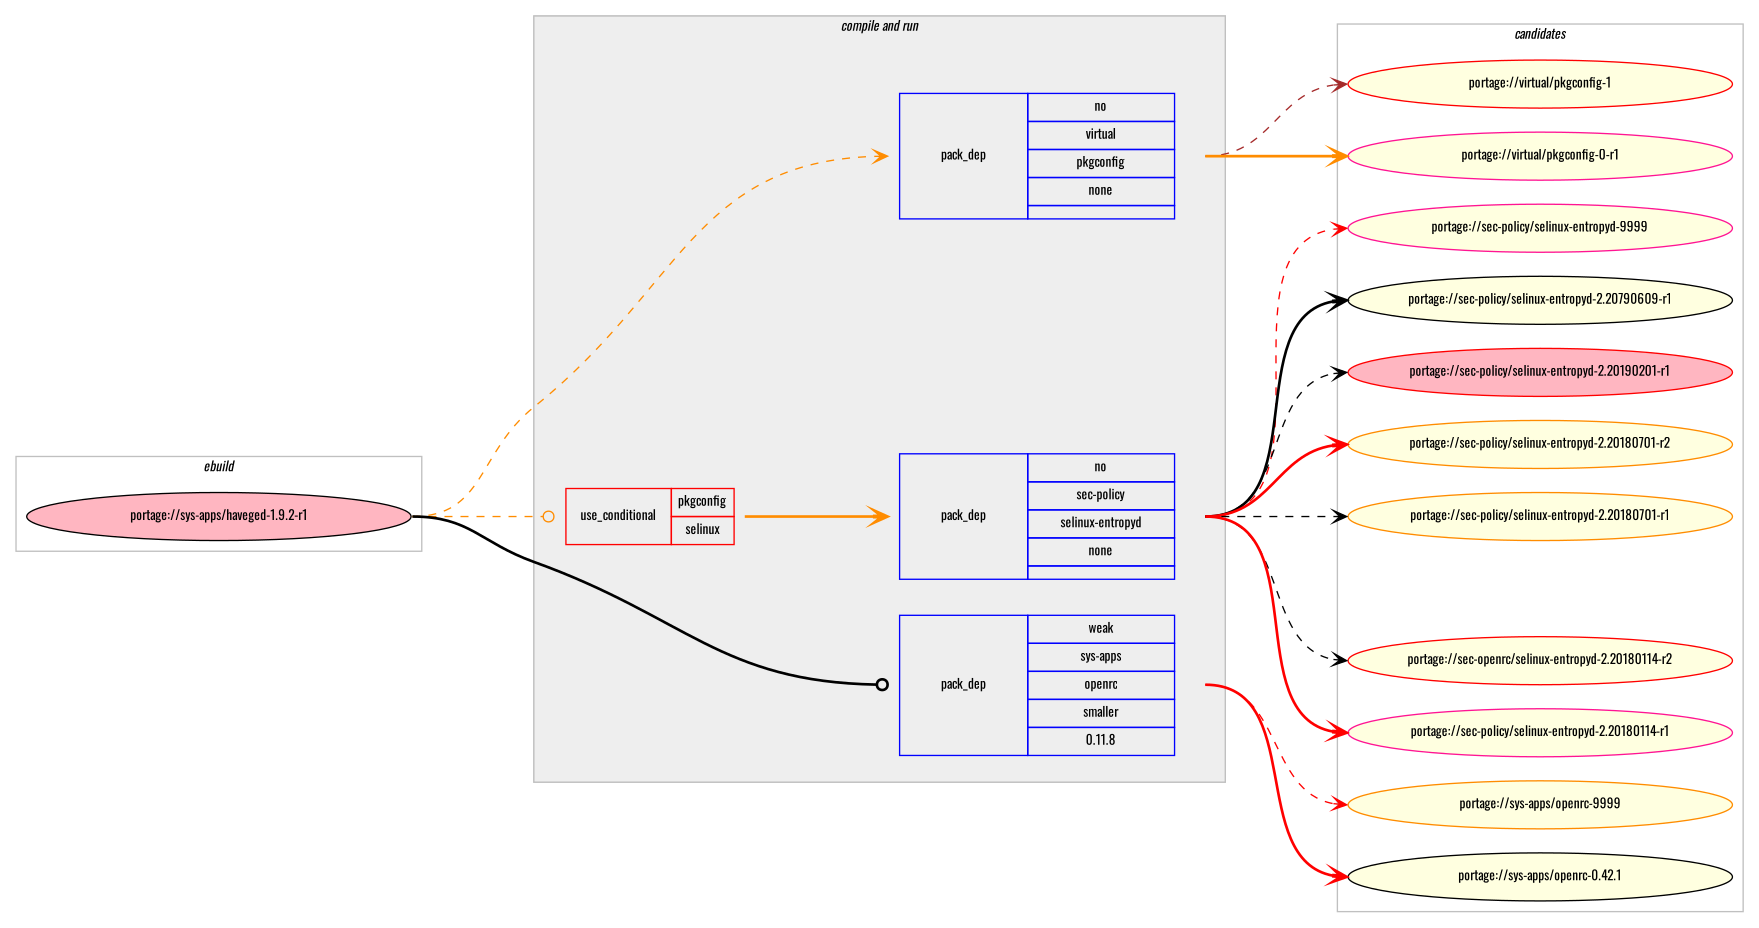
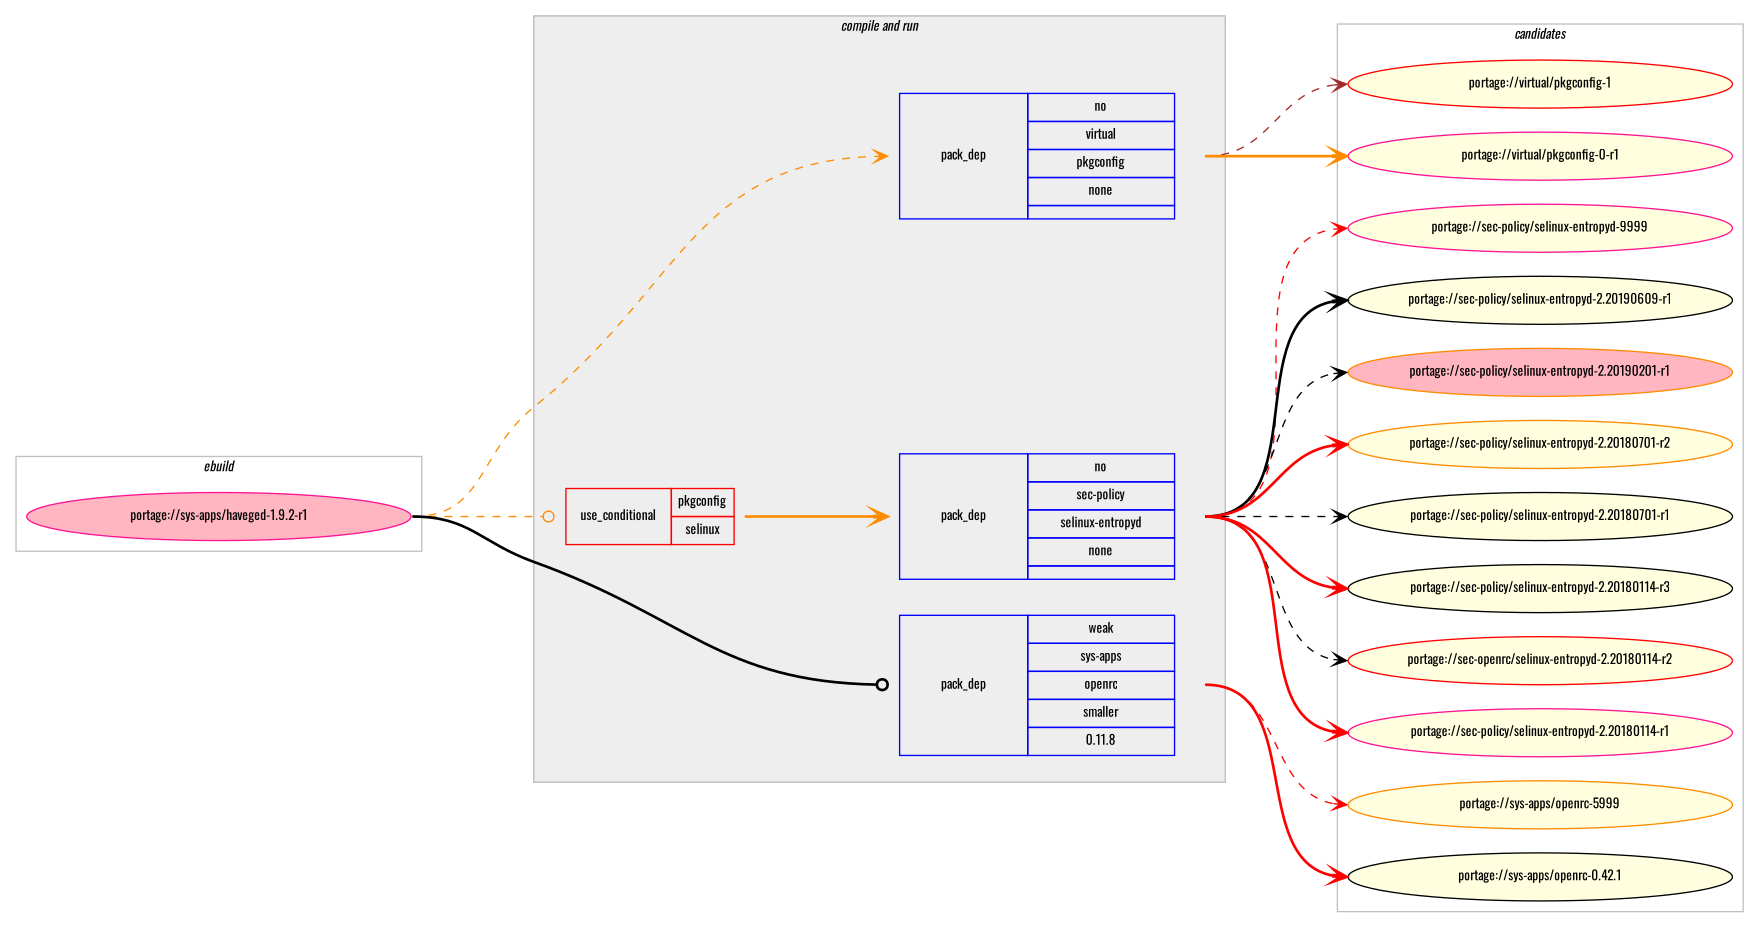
node "portage://sec-policy/selinux-entropyd-2.20790609-r1": label "portage://sec-policy/selinux-entropyd-2.20790609-r1" -> "portage://sec-policy/selinux-entropyd-2.20190609-r1"
node "portage://sec-policy/selinux-entropyd-2.20190201-r1": color red -> darkorange
node "portage://sys-apps/haveged-1.9.2-r1": color black -> deeppink
node "portage://sec-policy/selinux-entropyd-2.20180701-r1": color darkorange -> black
node "portage://sec-policy/selinux-entropyd-2.20180114-r3": added
node "portage://sys-apps/openrc-9999": label "portage://sys-apps/openrc-9999" -> "portage://sys-apps/openrc-5999"
